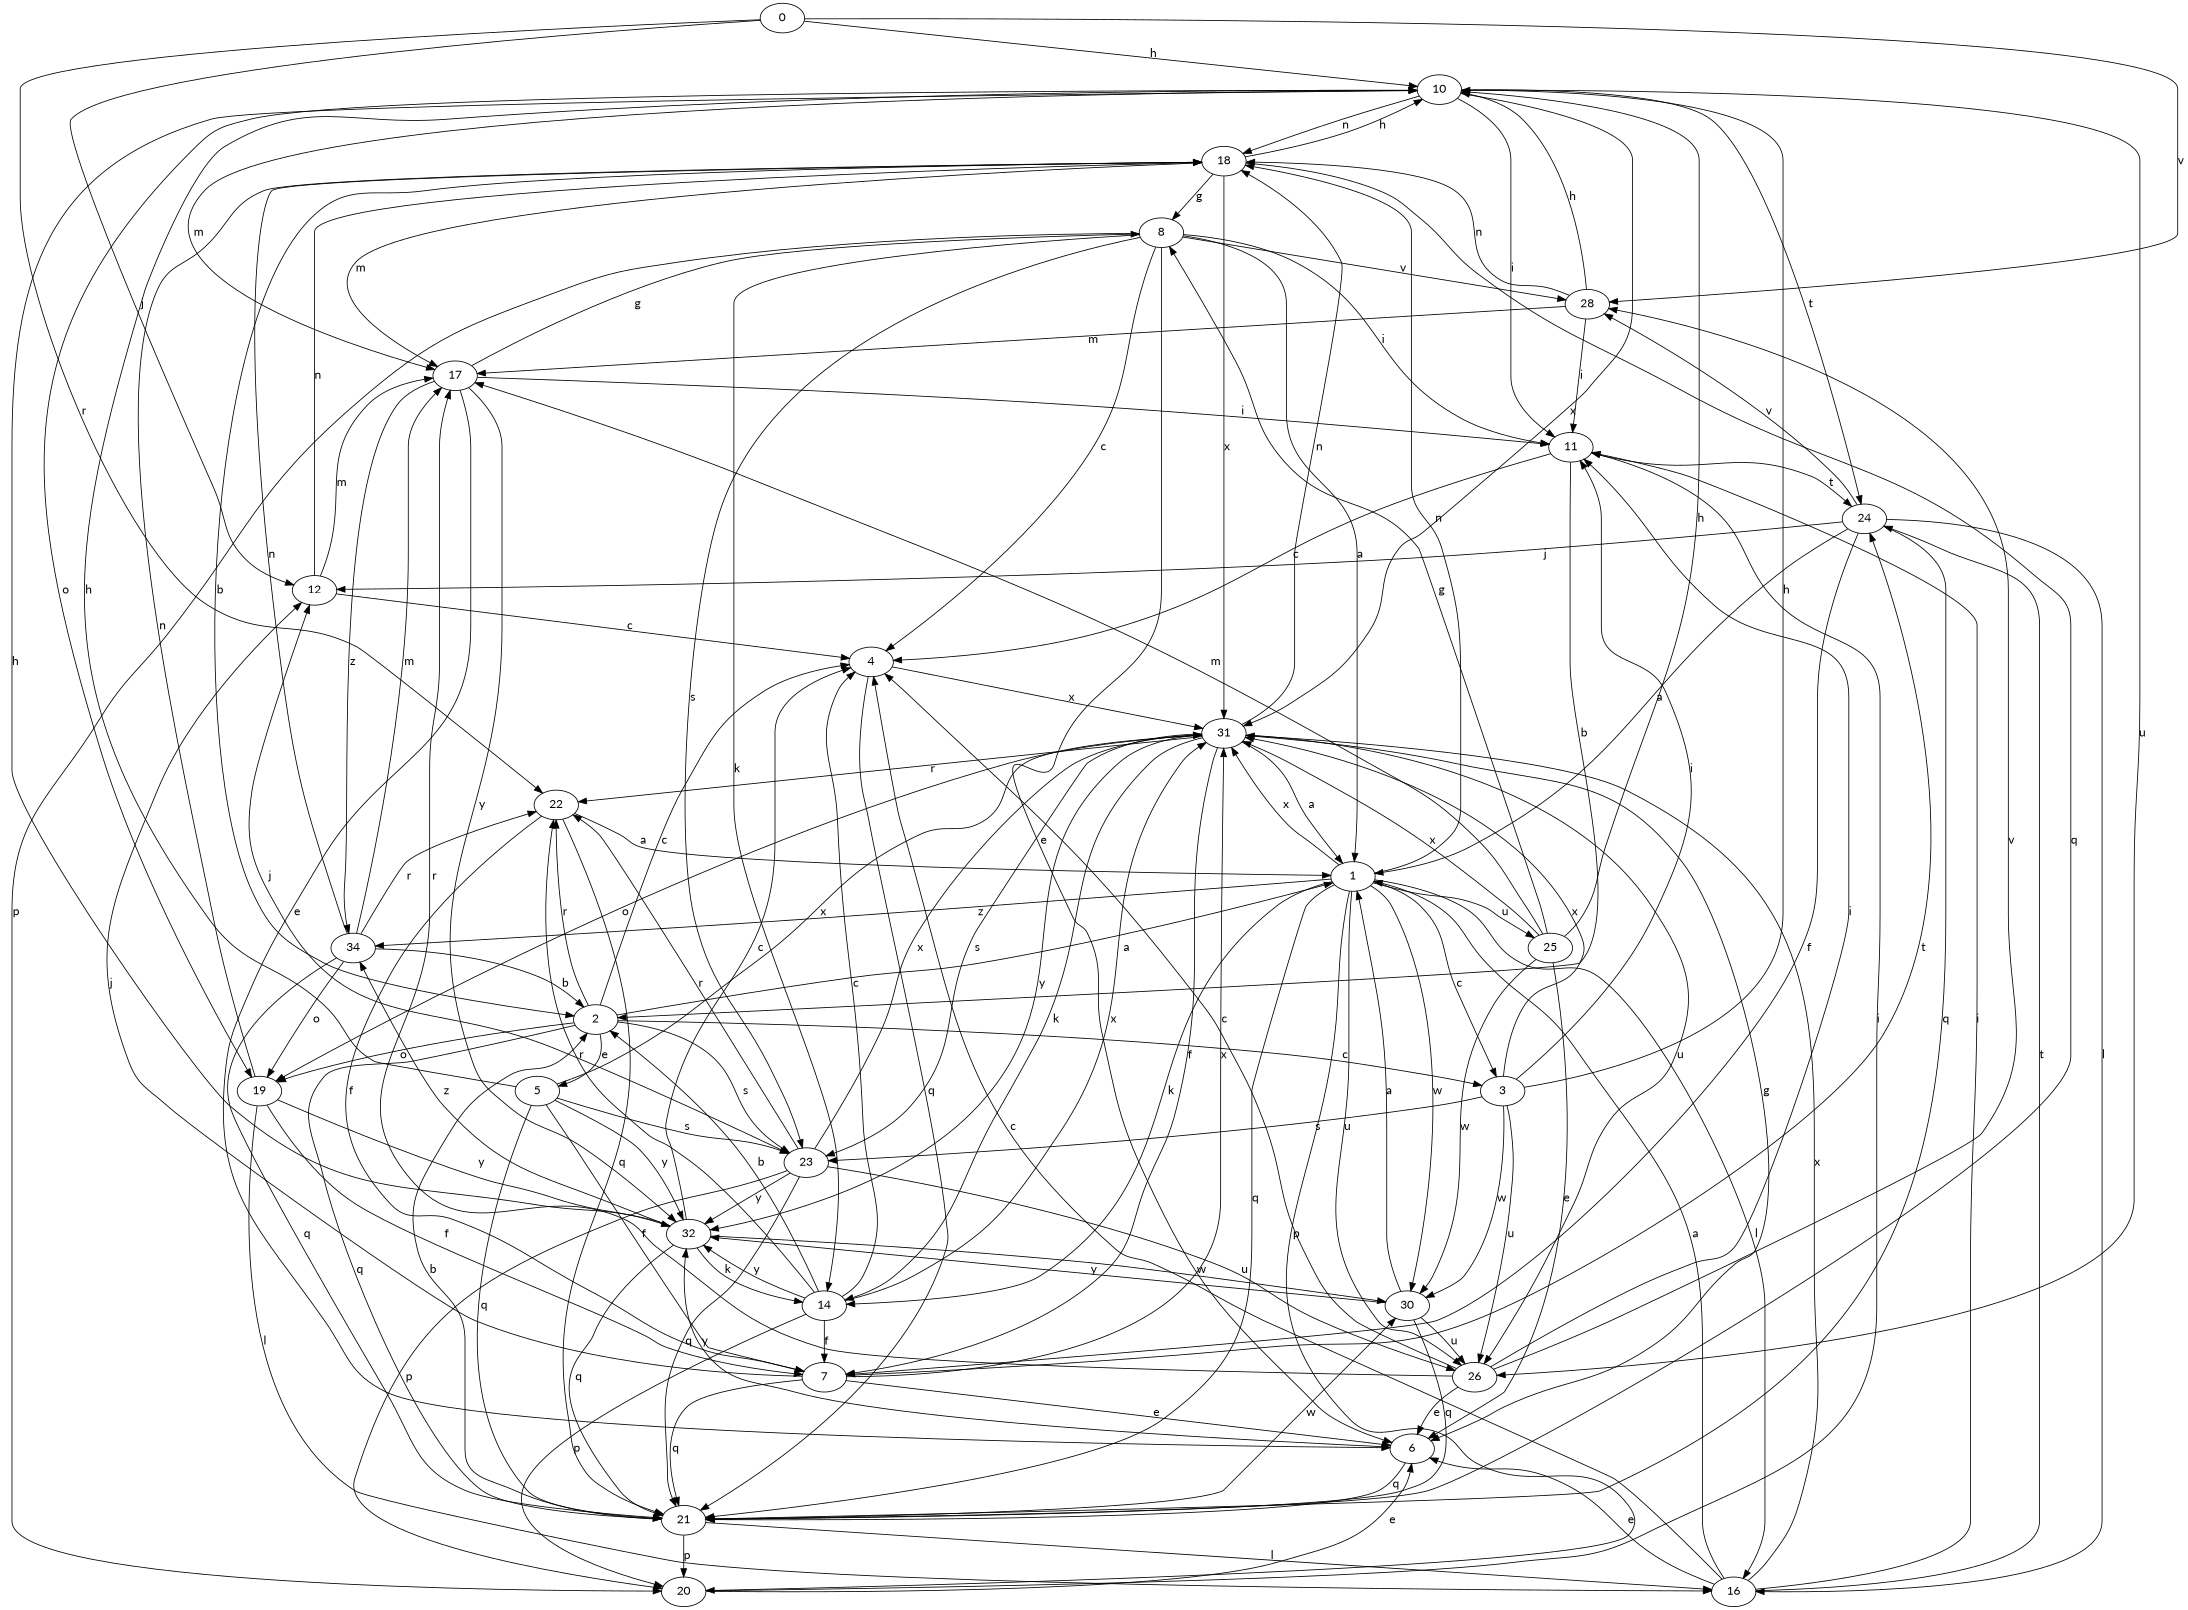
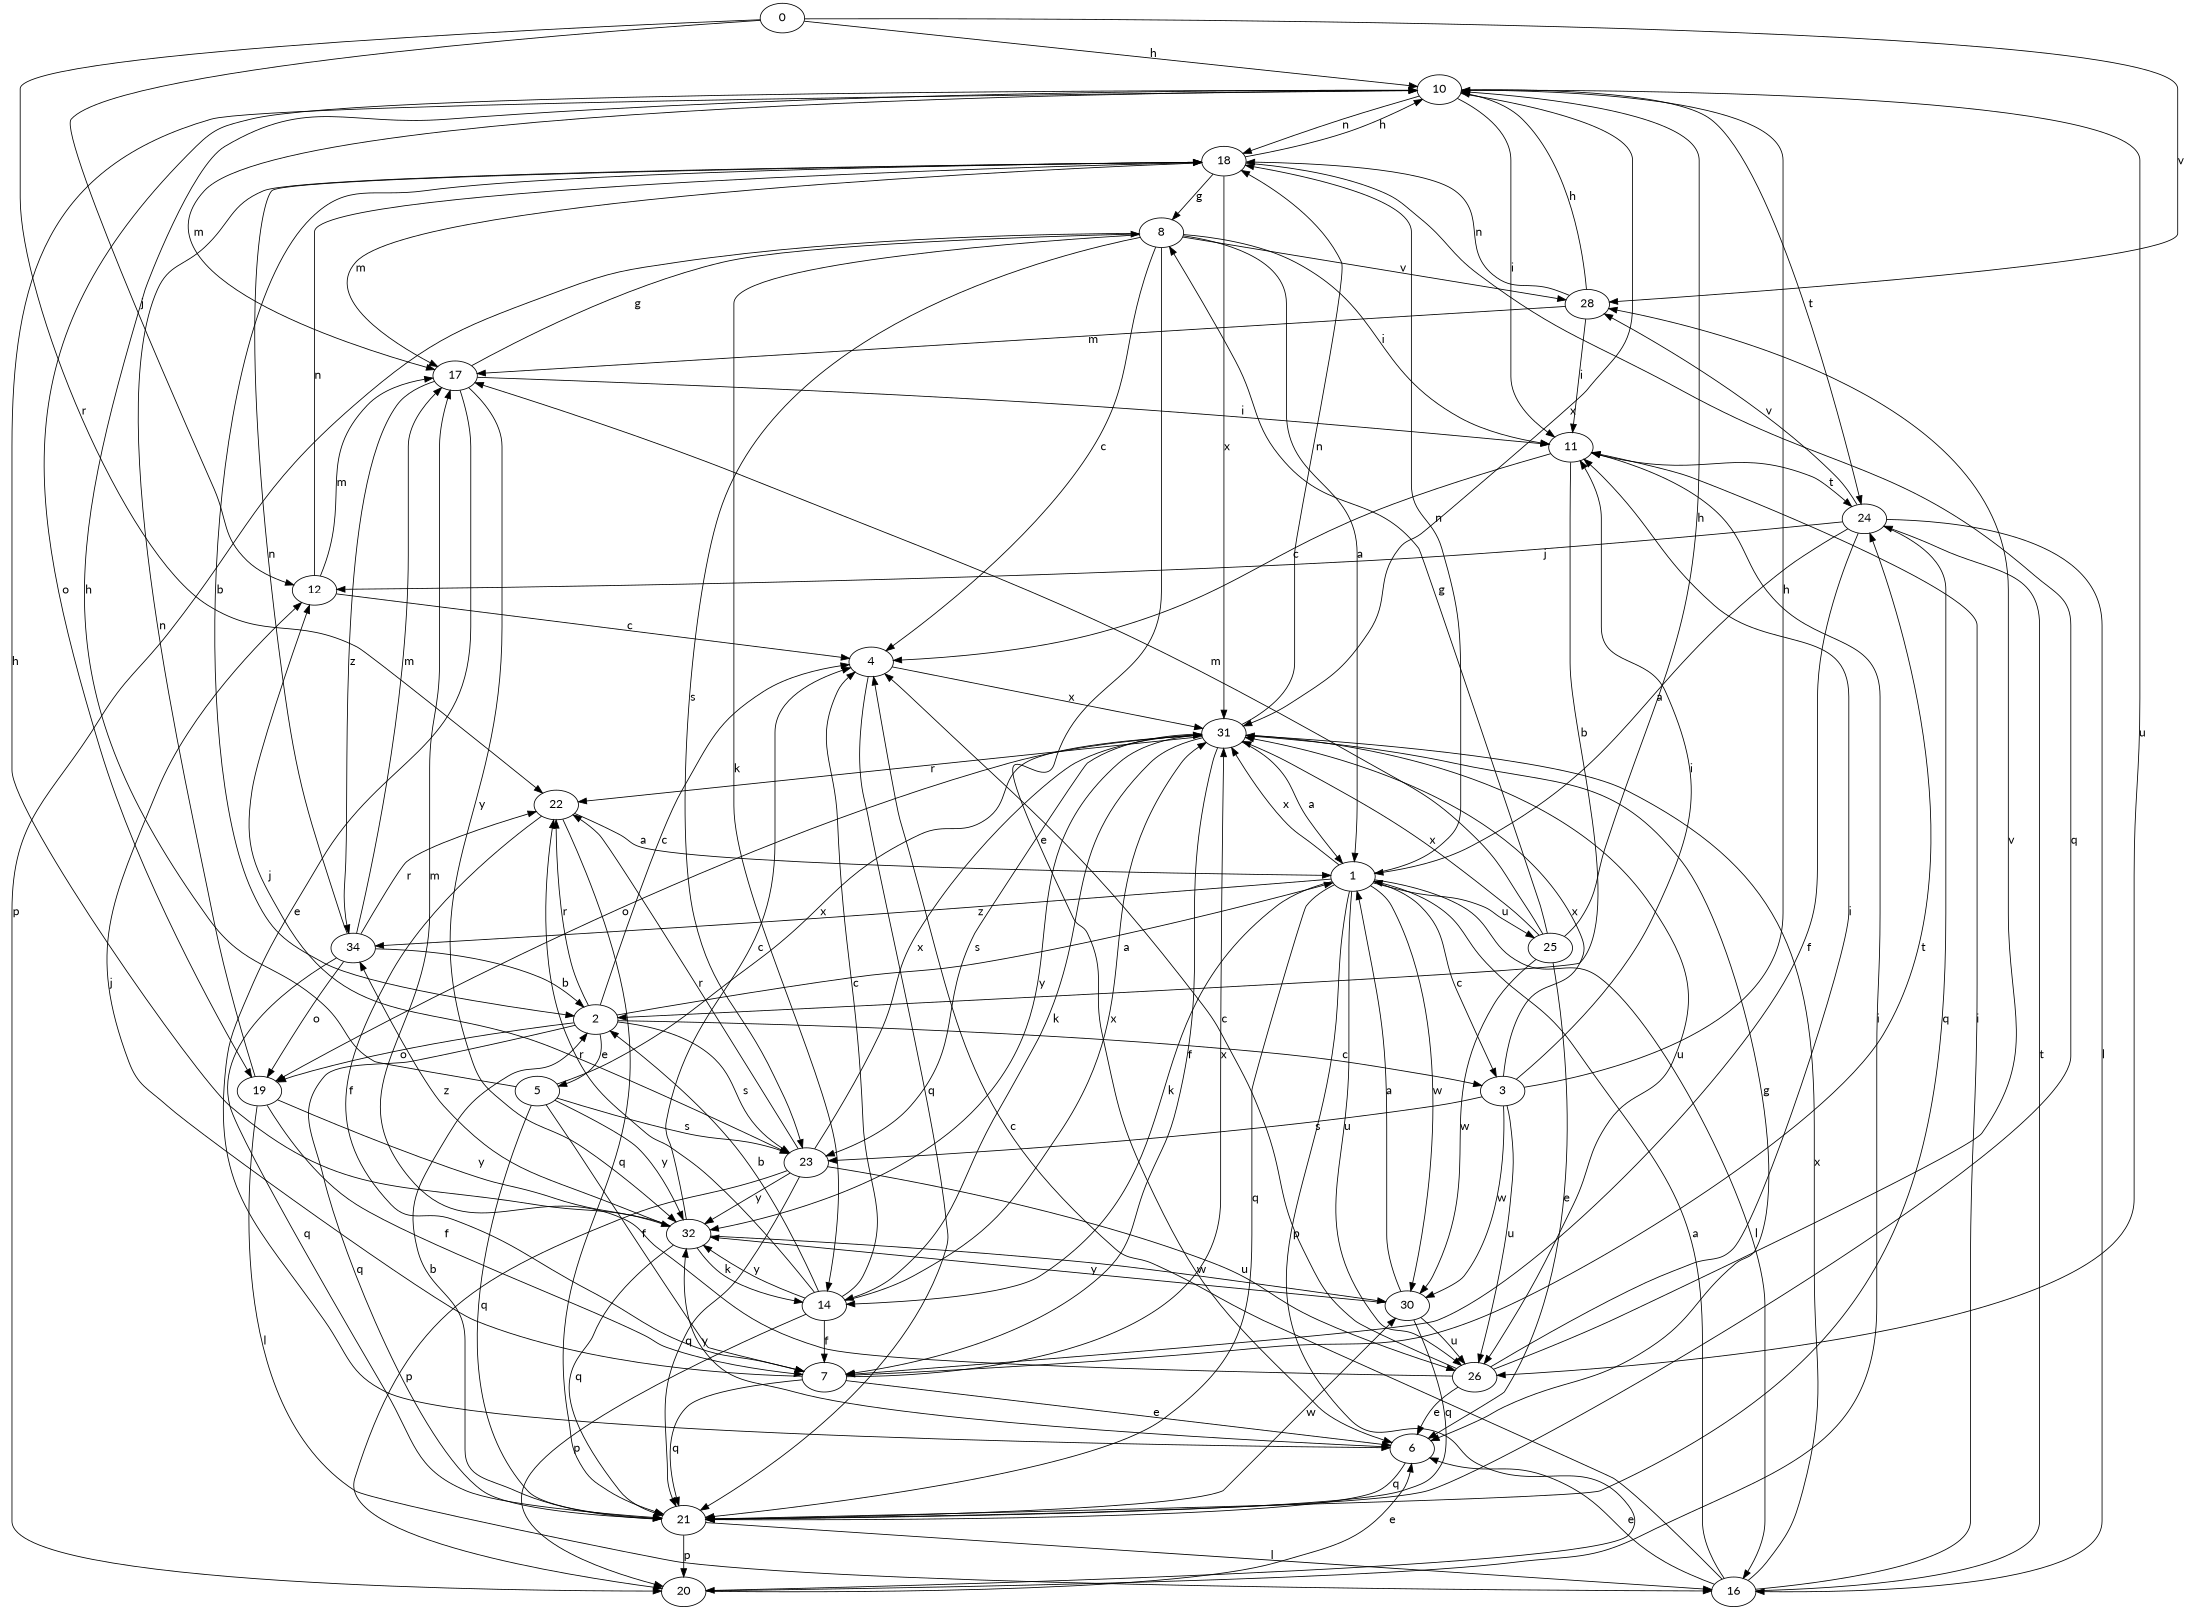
edge "26" -> "17": label "r" -> "m"
